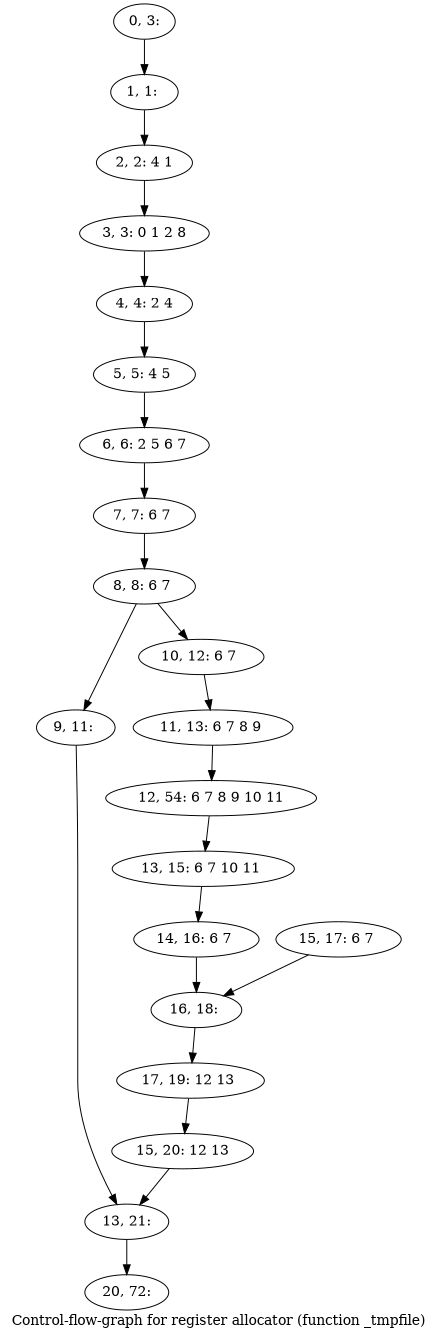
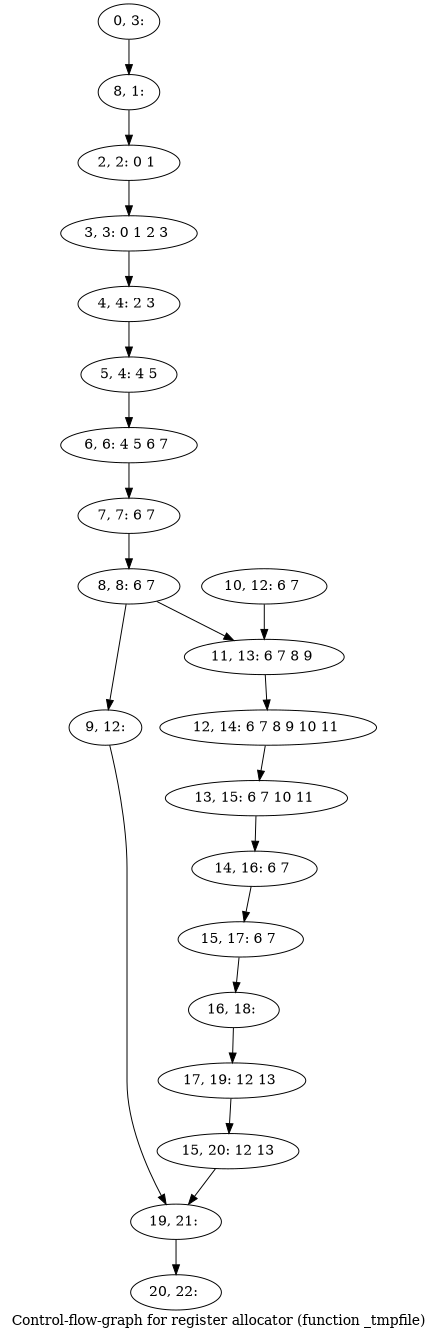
node "1, 1:": label "1, 1:" -> "8, 1:"
node "2, 2: 4 1": label "2, 2: 4 1" -> "2, 2: 0 1"
node "3, 3: 0 1 2 8": label "3, 3: 0 1 2 8" -> "3, 3: 0 1 2 3"
node "4, 4: 2 4": label "4, 4: 2 4" -> "4, 4: 2 3"
node "5, 5: 4 5": label "5, 5: 4 5" -> "5, 4: 4 5"
node "6, 6: 2 5 6 7": label "6, 6: 2 5 6 7" -> "6, 6: 4 5 6 7"
edge "8, 8: 6 7" -> "10, 12: 6 7": now "8, 8: 6 7" -> "11, 13: 6 7 8 9"
node "9, 11:": label "9, 11:" -> "9, 12:"
node "12, 54: 6 7 8 9 10 11": label "12, 54: 6 7 8 9 10 11" -> "12, 14: 6 7 8 9 10 11"
edge "14, 16: 6 7" -> "16, 18:": now "14, 16: 6 7" -> "15, 17: 6 7"
node "13, 21:": label "13, 21:" -> "19, 21:"
node "20, 72:": label "20, 72:" -> "20, 22:"
